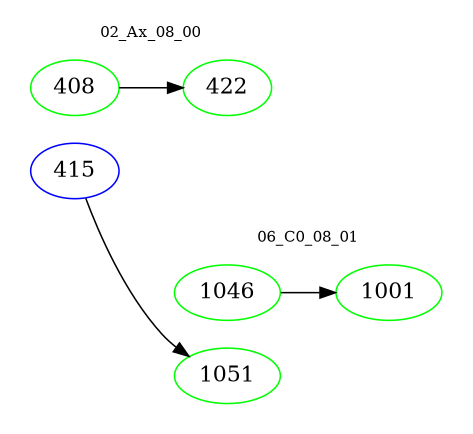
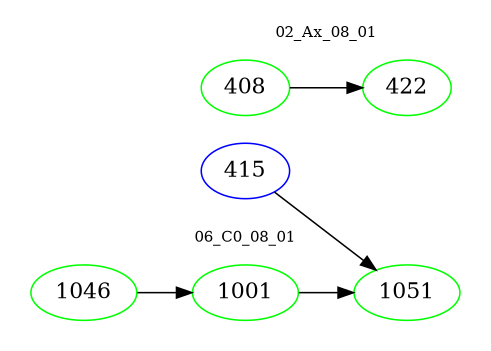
cluster "02_Ax_08_00": label "02_Ax_08_00" -> "02_Ax_08_01"
edge "1001" -> "1051": added
